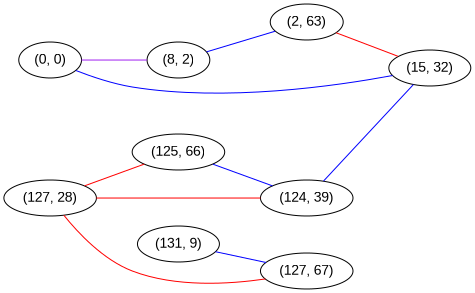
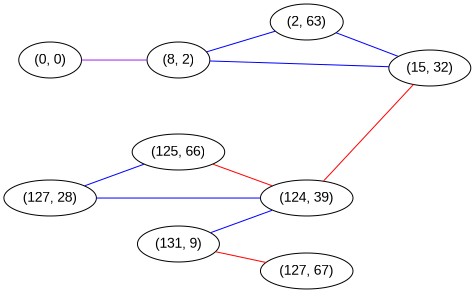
edge "(2, 63)" -- "(15, 32)": color red -> blue
edge "(0, 0)" -- "(15, 32)": now "(8, 2)" -- "(15, 32)"
edge "(15, 32)" -- "(124, 39)": color blue -> red
edge "(125, 66)" -- "(127, 28)": color red -> blue
edge "(125, 66)" -- "(124, 39)": color blue -> red
edge "(127, 28)" -- "(124, 39)": color red -> blue
edge "(124, 39)" -- "(131, 9)": added
edge "(131, 9)" -- "(127, 67)": color blue -> red
edge "(127, 28)" -- "(127, 67)": removed
